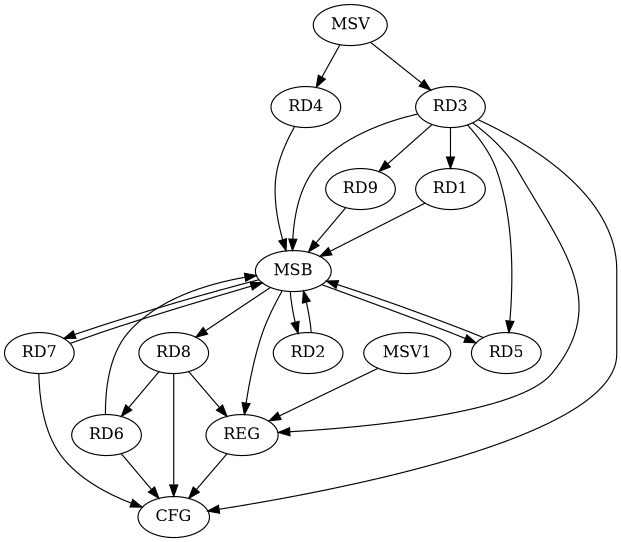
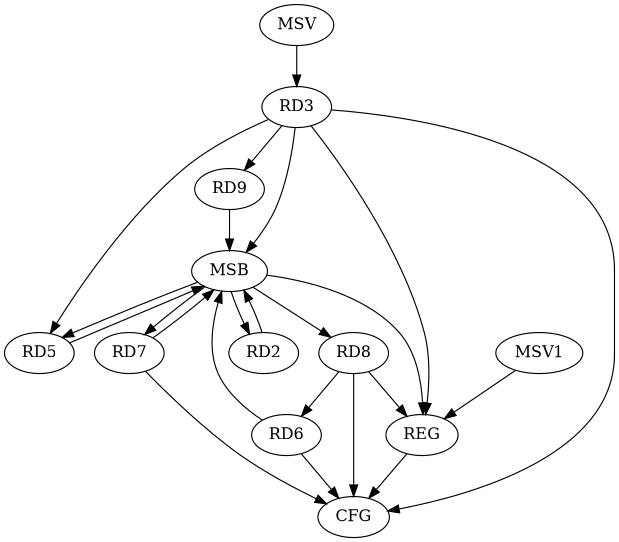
node "RD4": removed
node "RD1": removed
